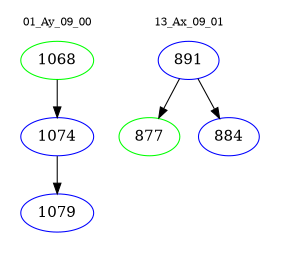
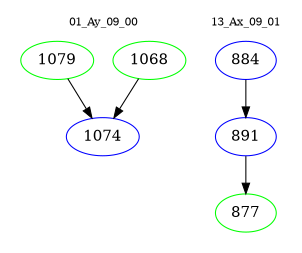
edge "891" -> "884": reversed
edge "1074" -> "1079": reversed
node "1079": color blue -> green
